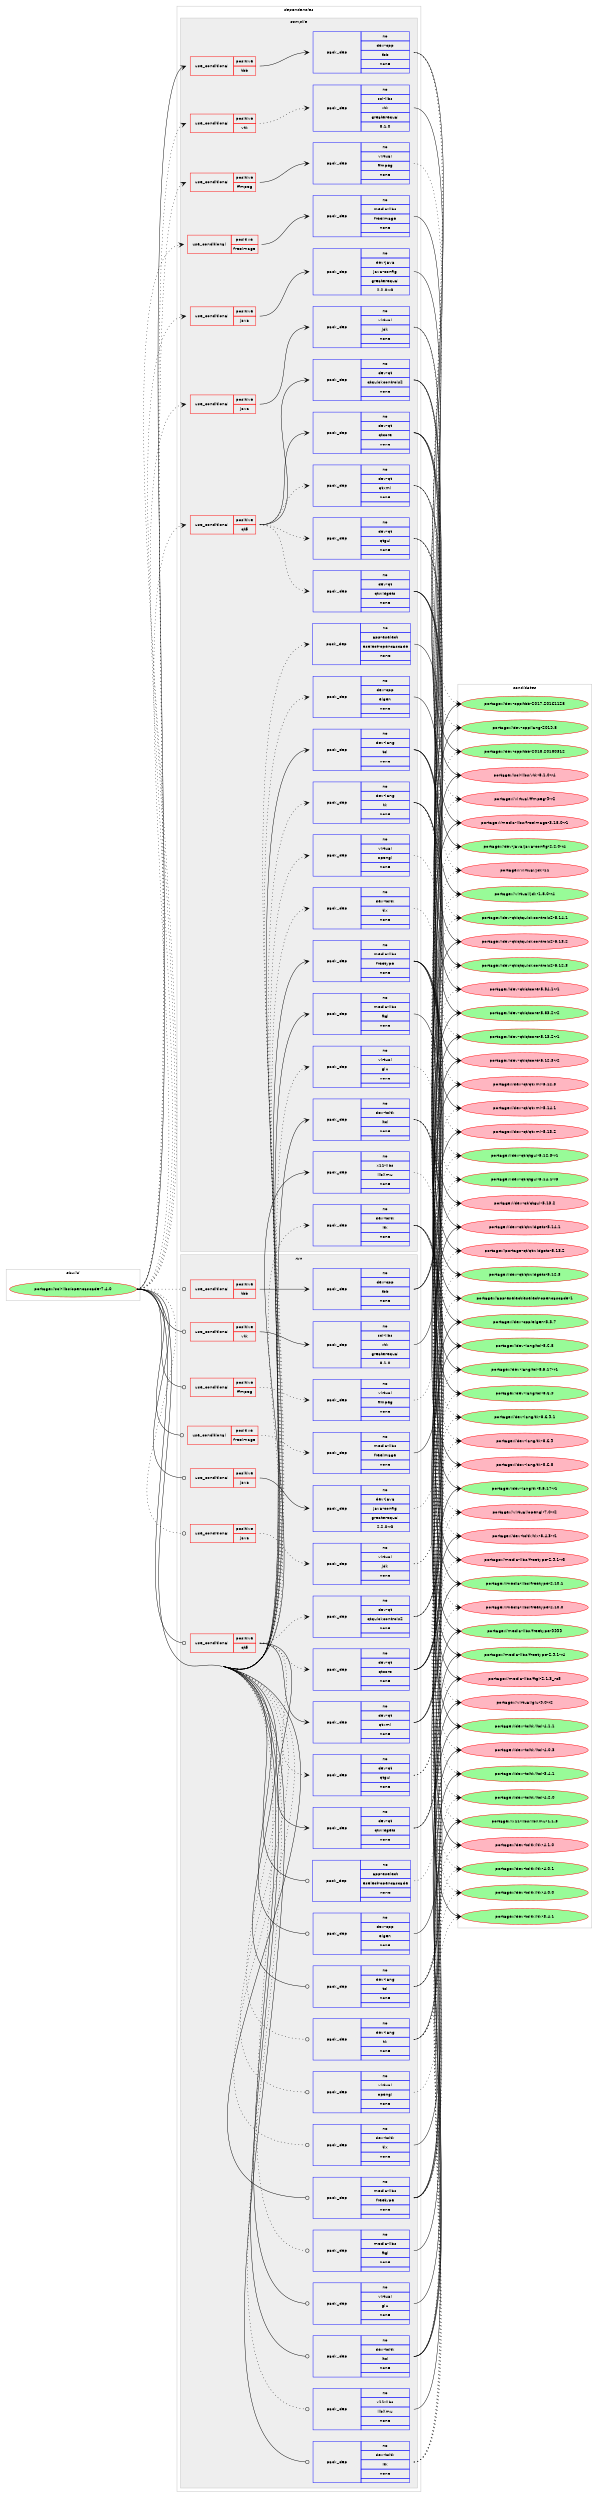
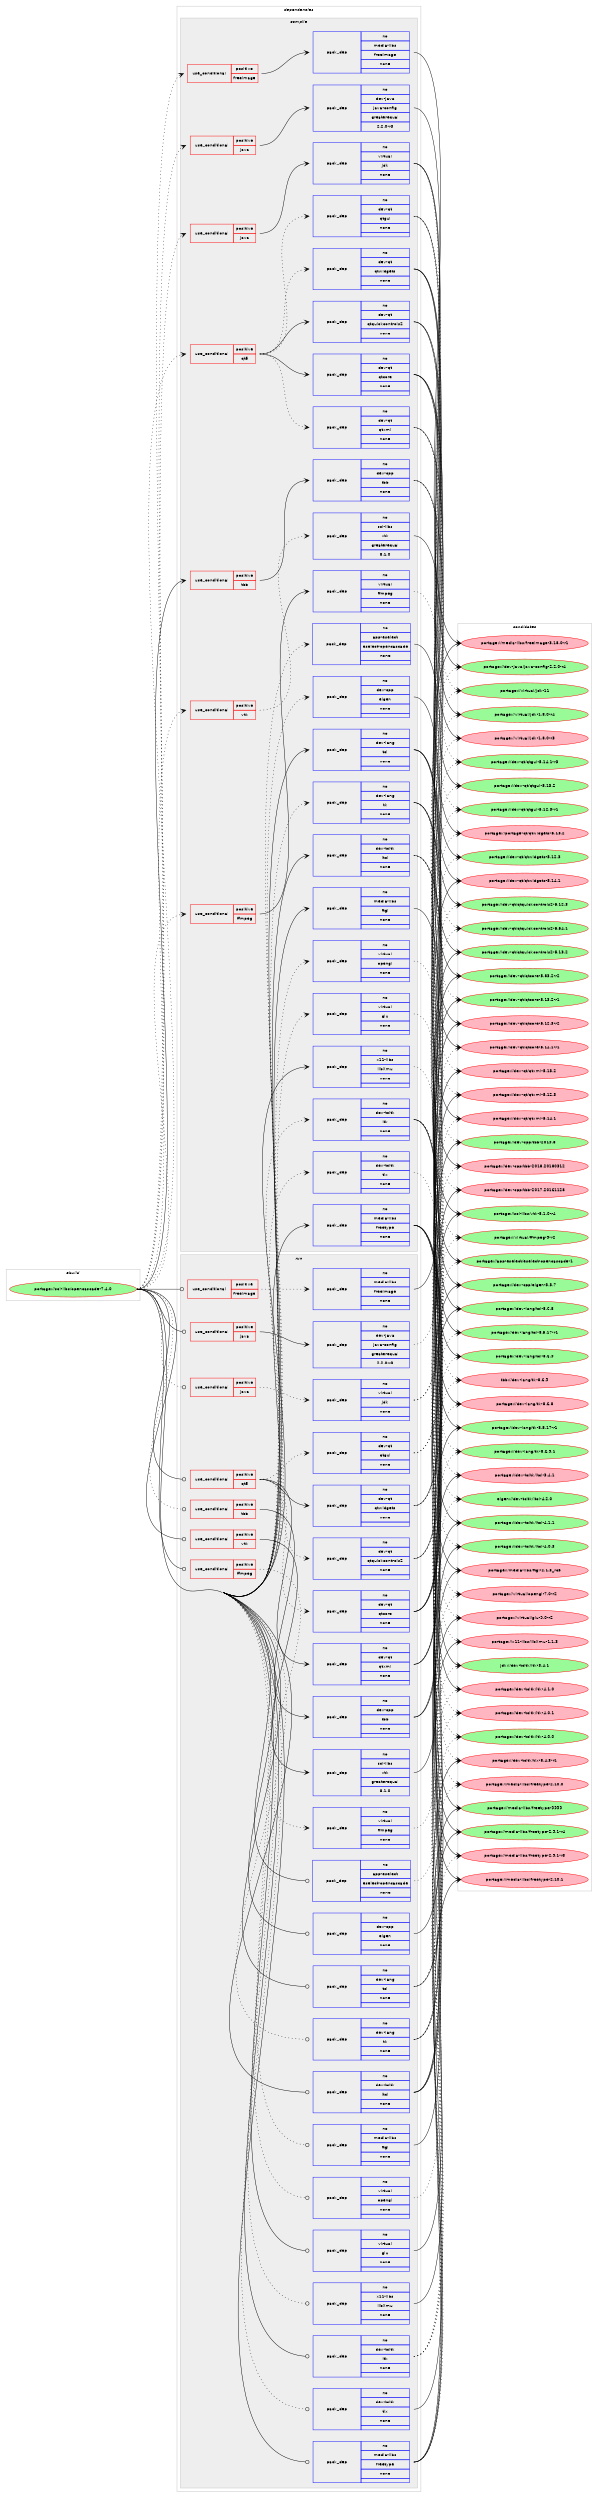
node "portage://dev-cpp/tbb-2017.20161128": fillcolor palegreen -> lightpink
node "portage://dev-cpp/lang-2019.8": label "portage://dev-cpp/lang-2019.8" -> "portage://dev-cpp/tbb-2019.8"
node "portage://virtual/jdk-1.8.0-r3": added
node "portage://dev-cpp/tbb-2018.20180312": fillcolor palegreen -> lightpink
node "portage://sci-libs/vtk-8.1.0-r4": fillcolor lightpink -> palegreen
node "portage://virtual/ffmpeg-9-r2": fillcolor lightpink -> palegreen
node "portage://virtual/jdk-11": fillcolor lightpink -> palegreen
node "portage://dev-qt/qtquickcontrols2-5.14.1": label "portage://dev-qt/qtquickcontrols2-5.14.1" -> "portage://dev-qt/qtquickcontrols2-5.54.1"
node "portage://dev-qt/qtquickcontrols2-5.13.2": fillcolor lightpink -> palegreen
node "portage://dev-qt/qtcore-5.34.1-r1": label "portage://dev-qt/qtcore-5.34.1-r1" -> "portage://dev-qt/qtcore-5.14.1-r1"
node "portage://dev-qt/qtgui-5.13.2": fillcolor lightpink -> palegreen
node "portage://dev-lang/tk-8.6.9": label "portage://dev-lang/tk-8.6.9" -> "tbb://dev-lang/tk-8.6.9"
node "portage://media-libs/freetype-2.10.1": fillcolor palegreen -> lightpink
node "portage://dev-tcltk/itcl-4.0.3": fillcolor lightpink -> palegreen
node "portage://dev-tcltk/itcl-3.4.1": fillcolor palegreen -> lightpink
node "portage://dev-tcltk/itcl-4.2.0": label "portage://dev-tcltk/itcl-4.2.0" -> "eigen://dev-tcltk/itcl-4.2.0"
node "portage://x11-libs/libXmu-1.1.3": fillcolor palegreen -> lightpink
node "portage://dev-tcltk/itk-4.0.1": fillcolor palegreen -> lightpink
node "portage://dev-tcltk/itk-3.4.1": label "portage://dev-tcltk/itk-3.4.1" -> "jdk://dev-tcltk/itk-3.4.1"
